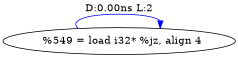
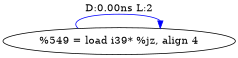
node "%549 = load i32* %jz, align 4": label "%549 = load i32* %jz, align 4" -> "%549 = load i39* %jz, align 4"
